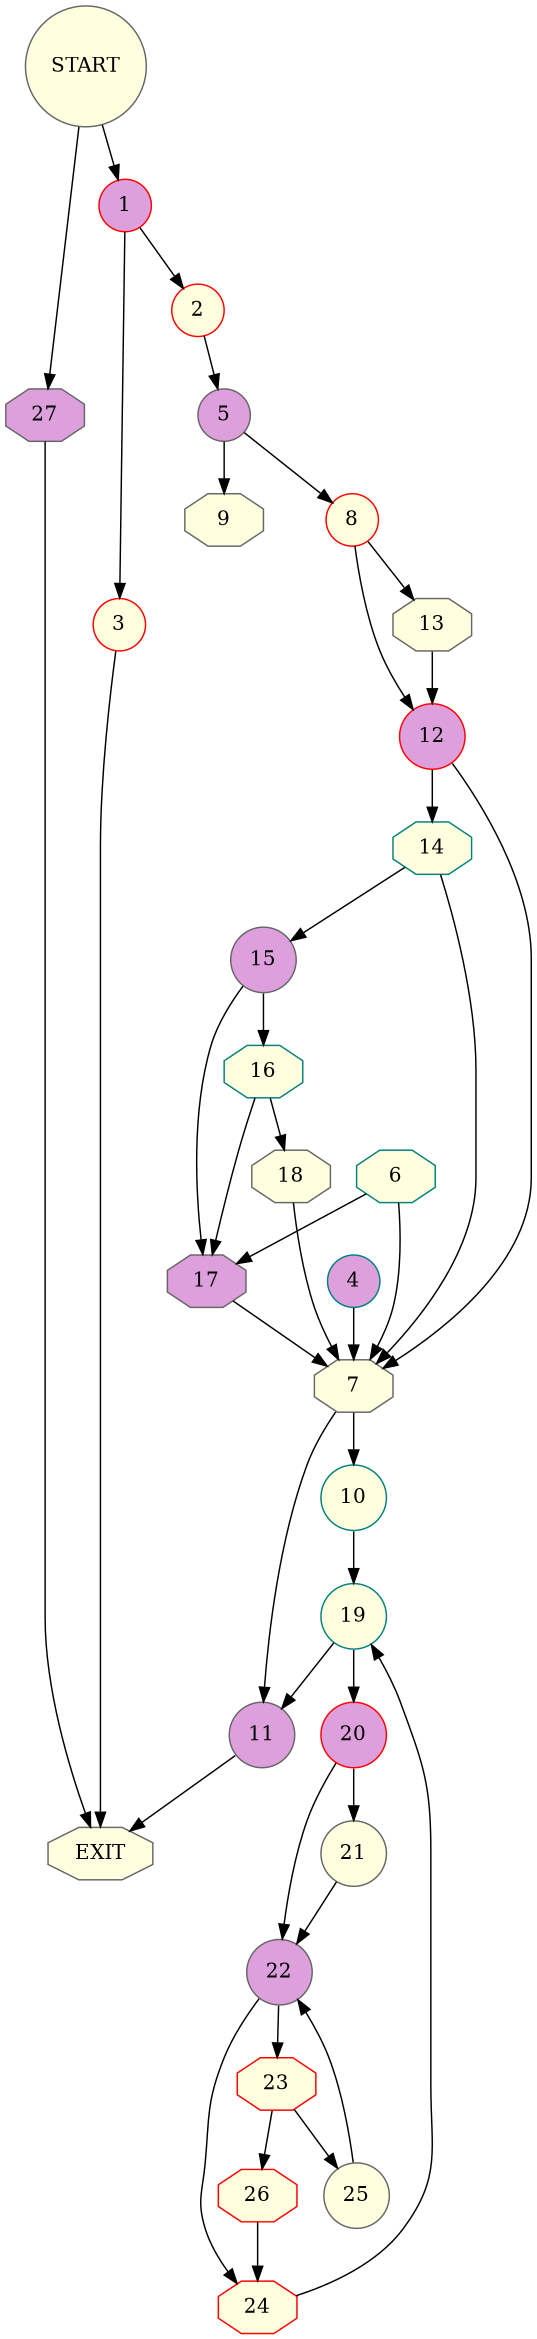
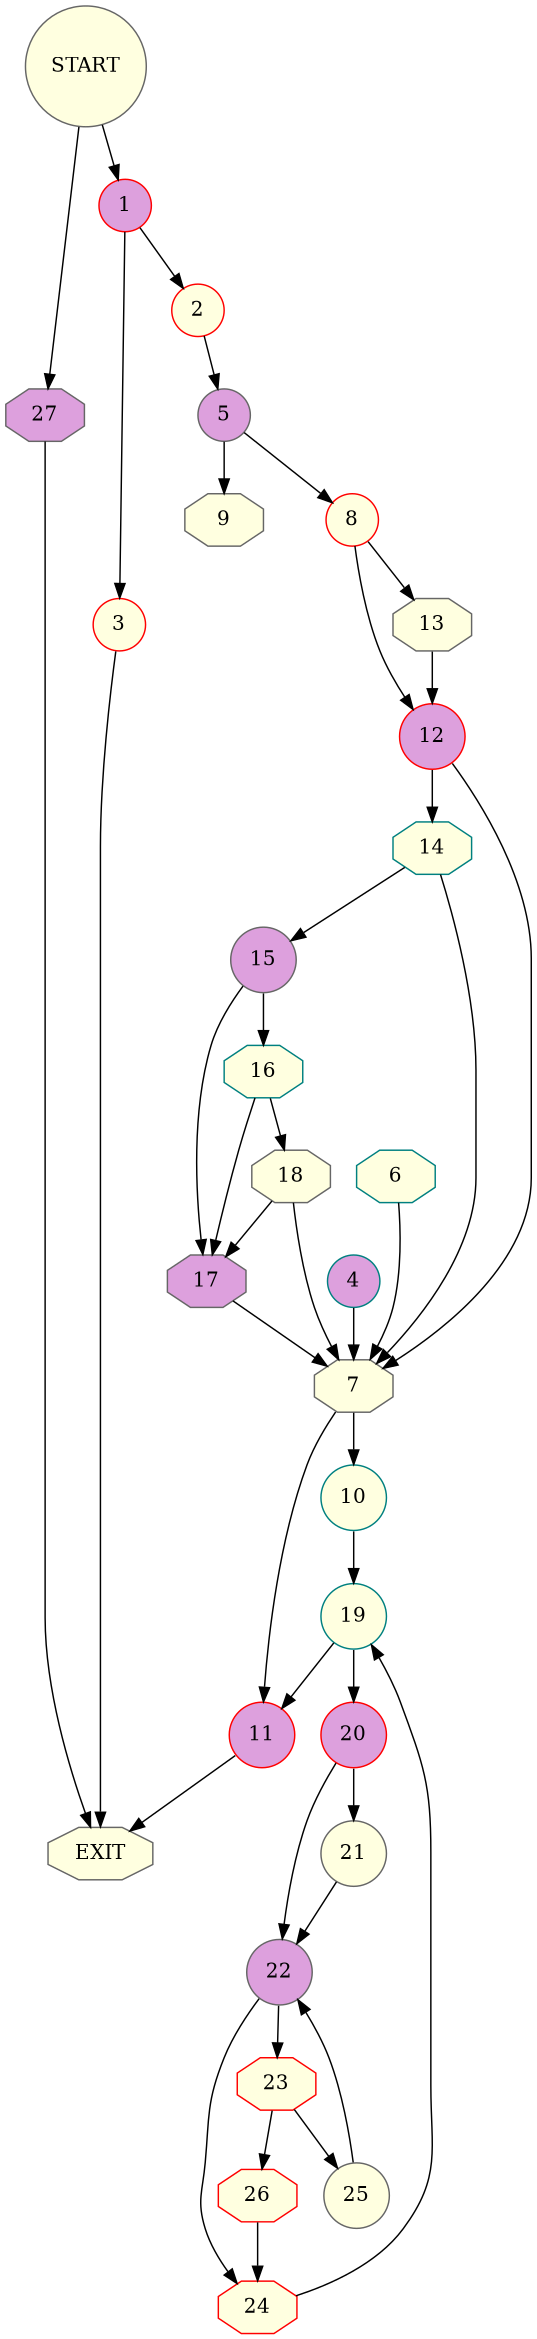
edge "6" -> "17": now "18" -> "17"
node "11": color gray40 -> red
